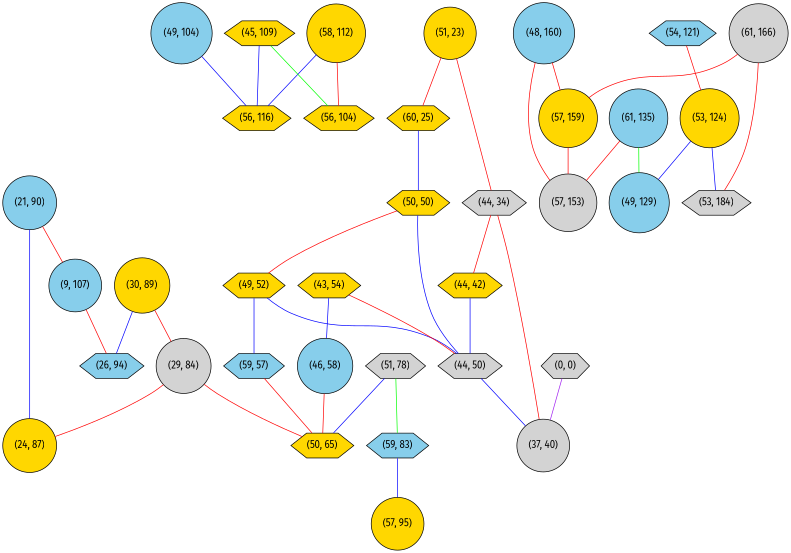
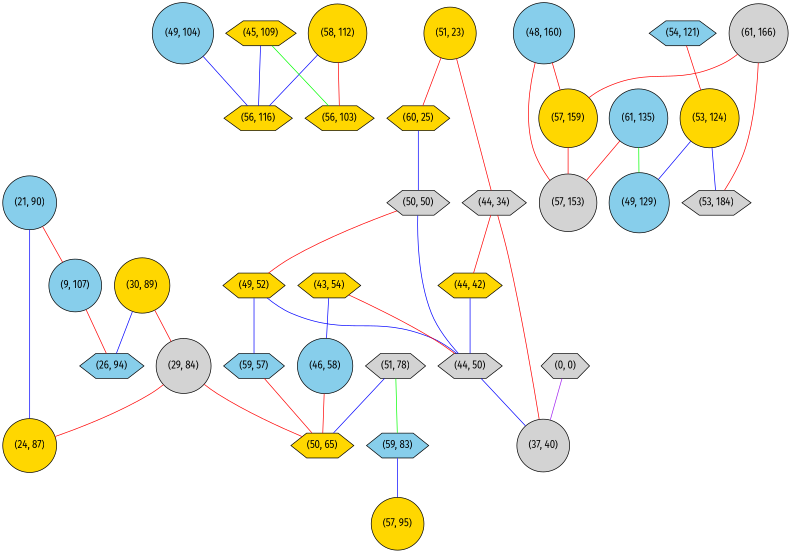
node "(56, 104)": label "(56, 104)" -> "(56, 103)"
node "(50, 50)": fillcolor gold -> lightgrey
